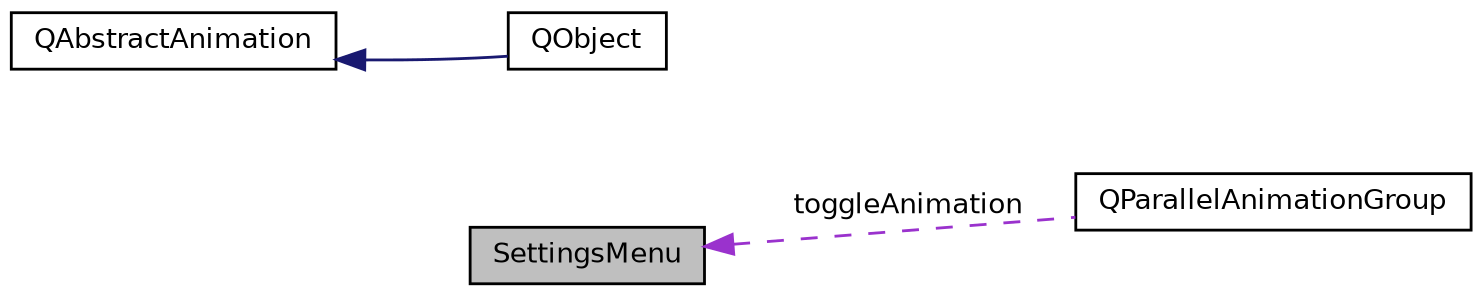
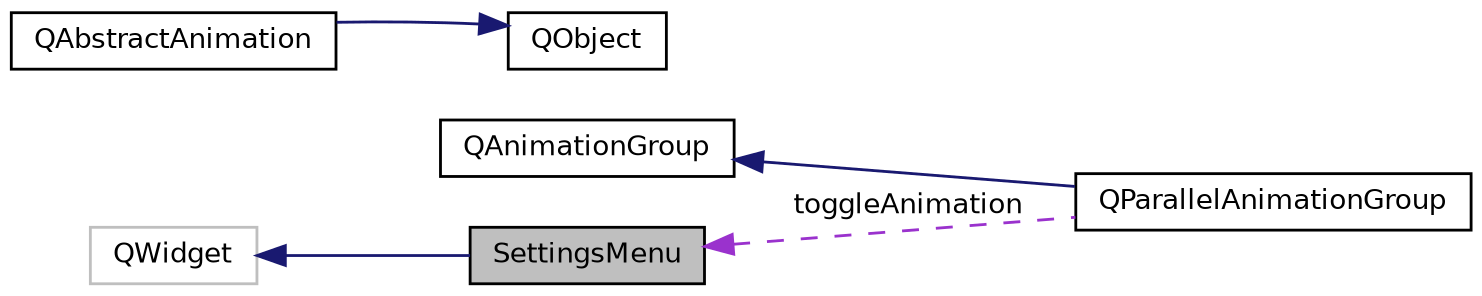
edge "QObject" -> "QAbstractAnimation": reversed
node "QAnimationGroup": added
node "QWidget": added
